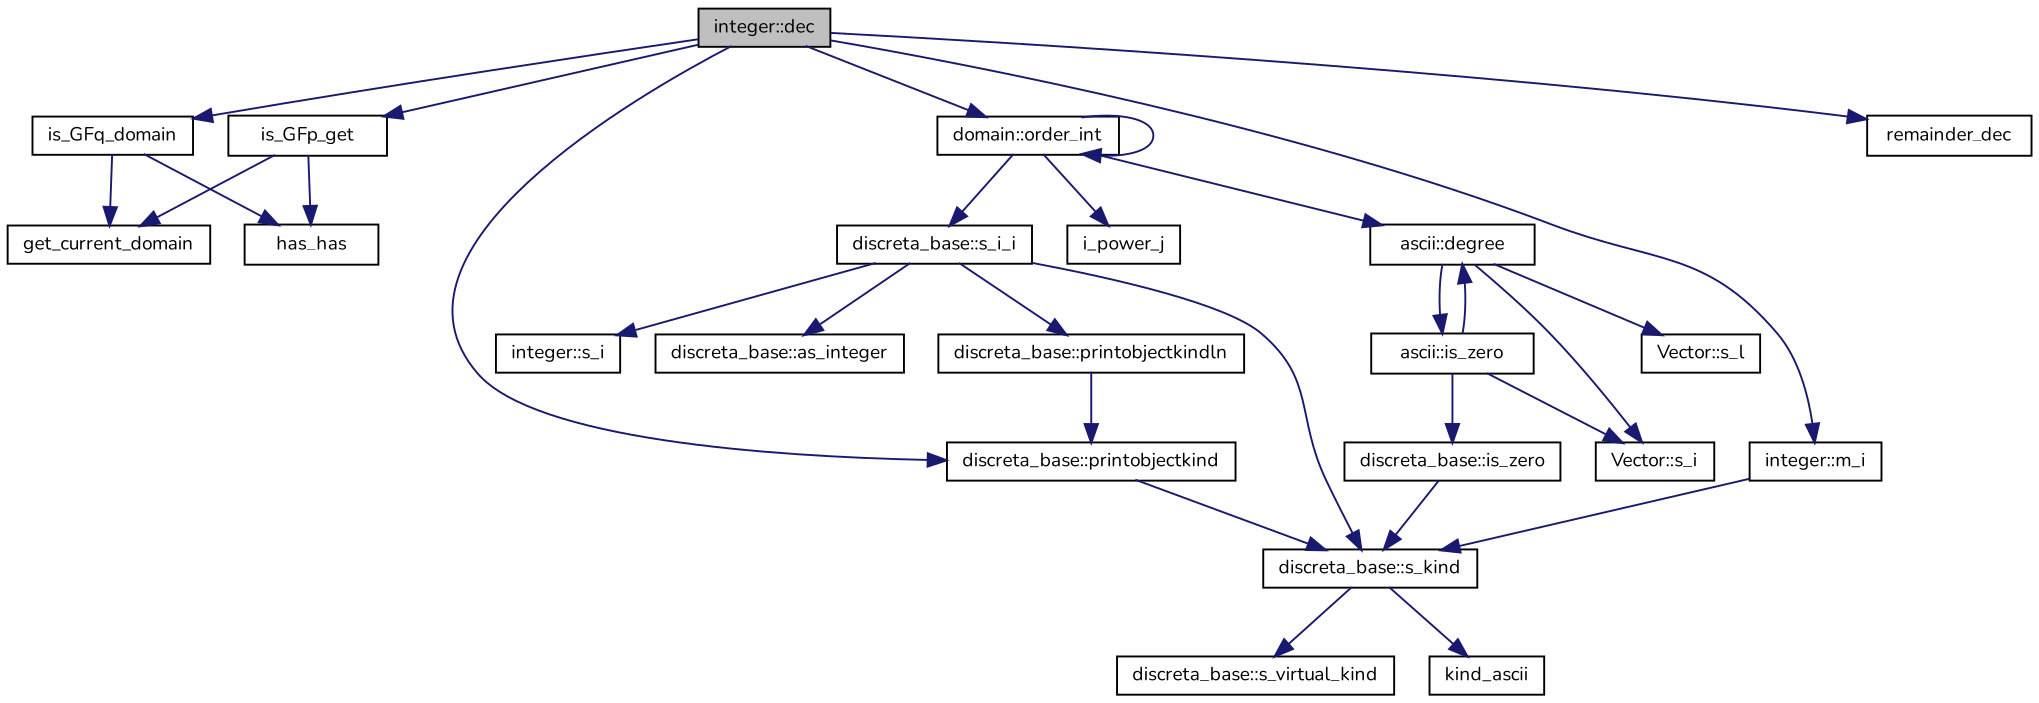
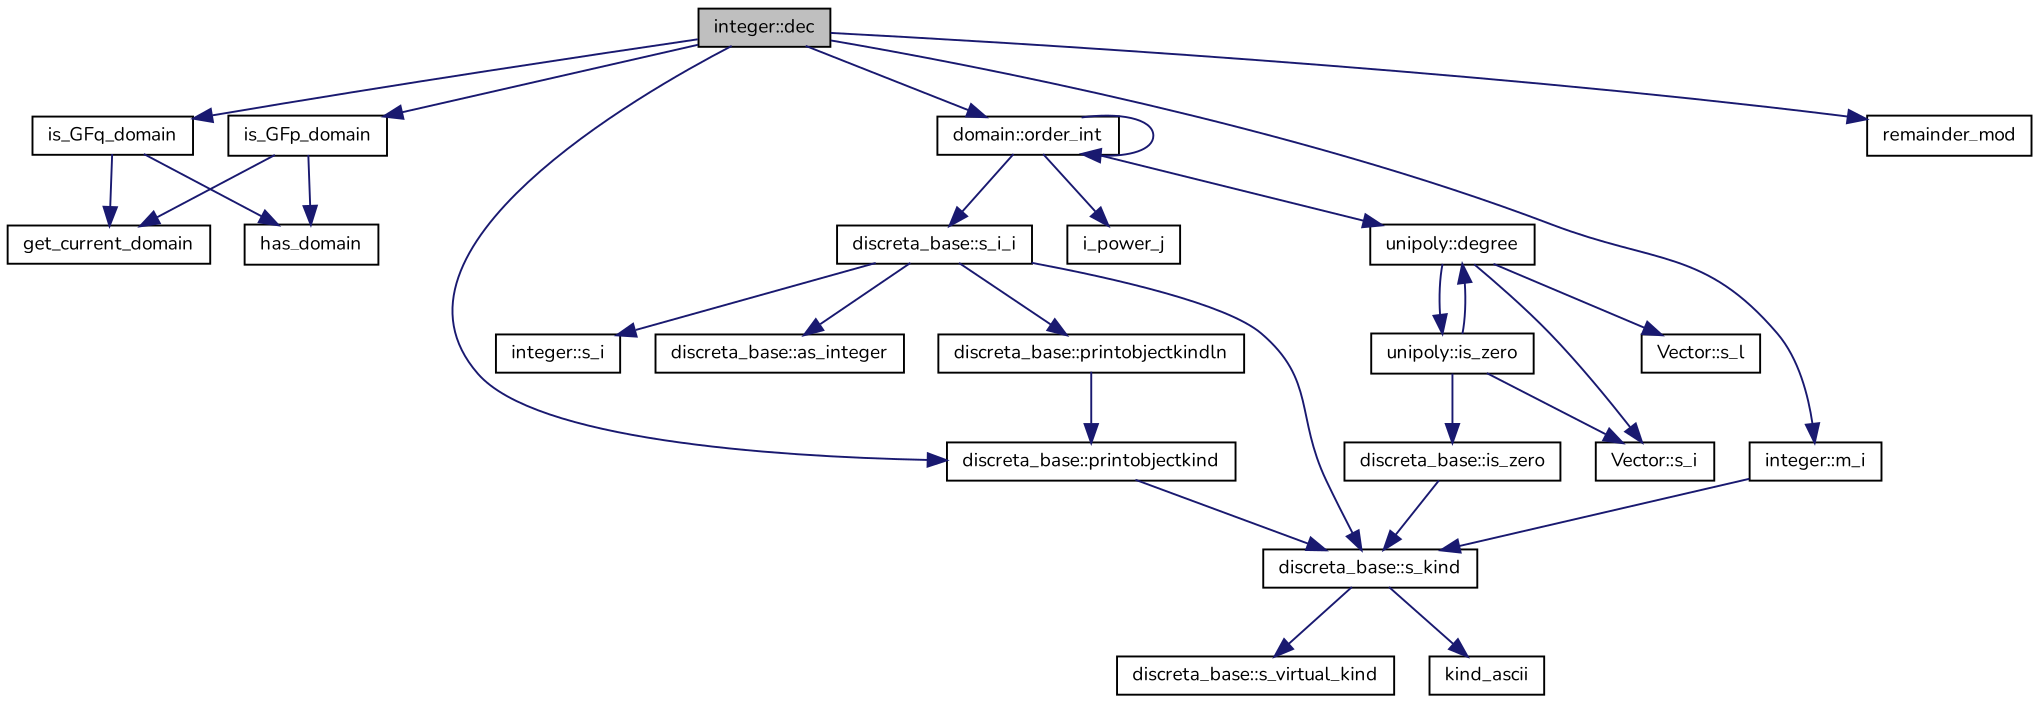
node "is_GFp_get": label "is_GFp_get" -> "is_GFp_domain"
node "remainder_dec": label "remainder_dec" -> "remainder_mod"
node "has_has": label "has_has" -> "has_domain"
node "ascii::degree": label "ascii::degree" -> "unipoly::degree"
node "ascii::is_zero": label "ascii::is_zero" -> "unipoly::is_zero"
